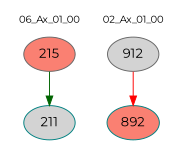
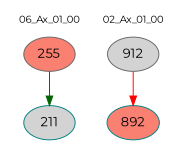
node "215": label "215" -> "255"
